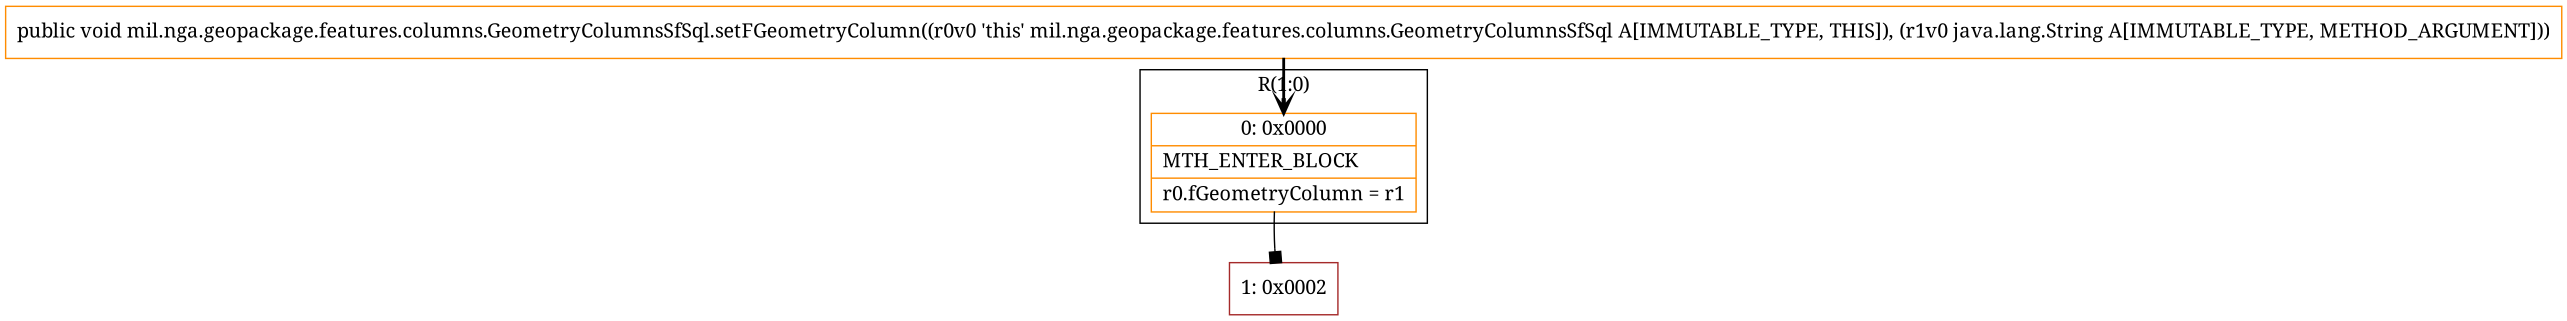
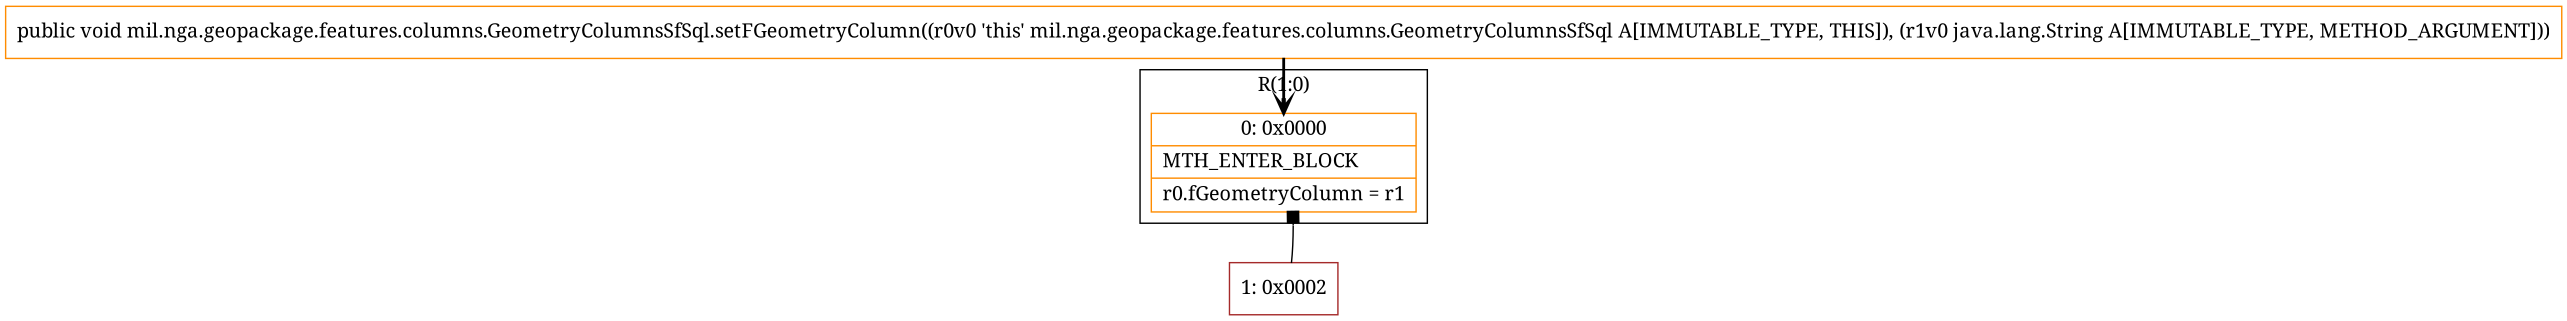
edge "0: 0x0000" -> "1: 0x0002": reversed
